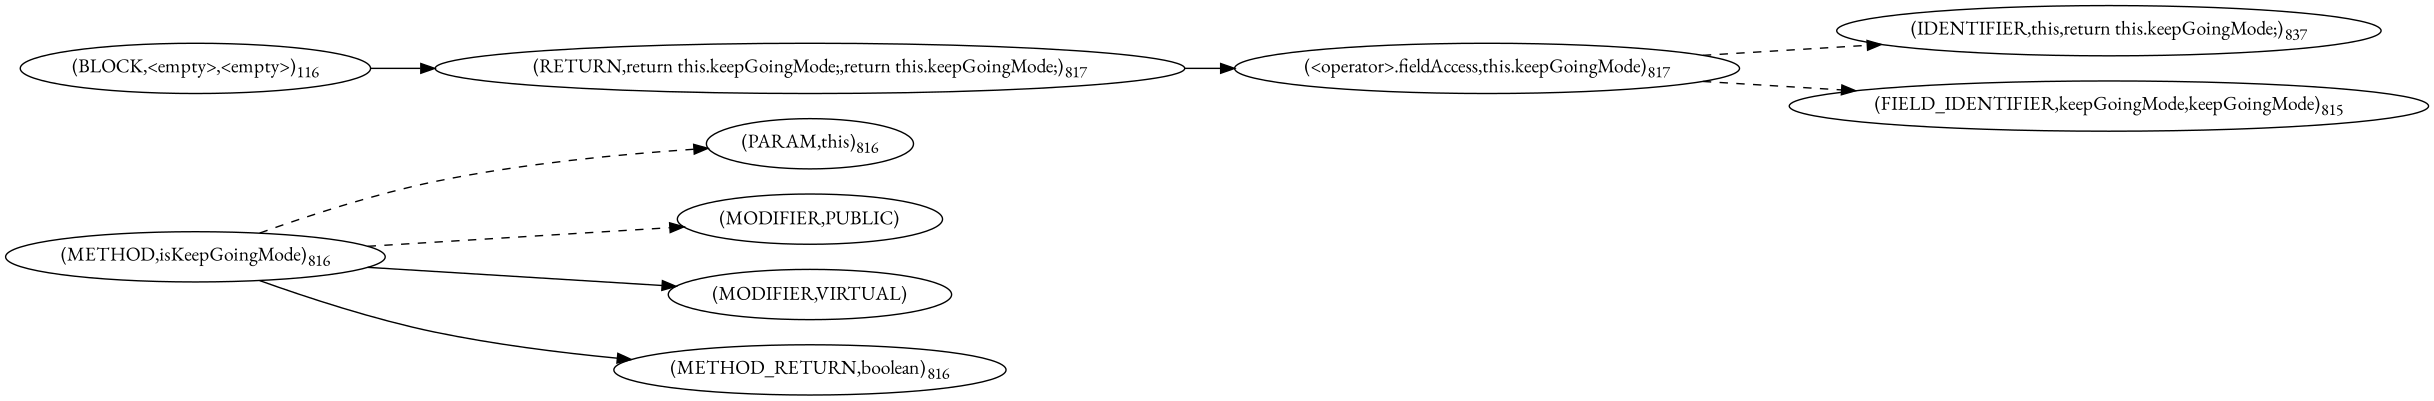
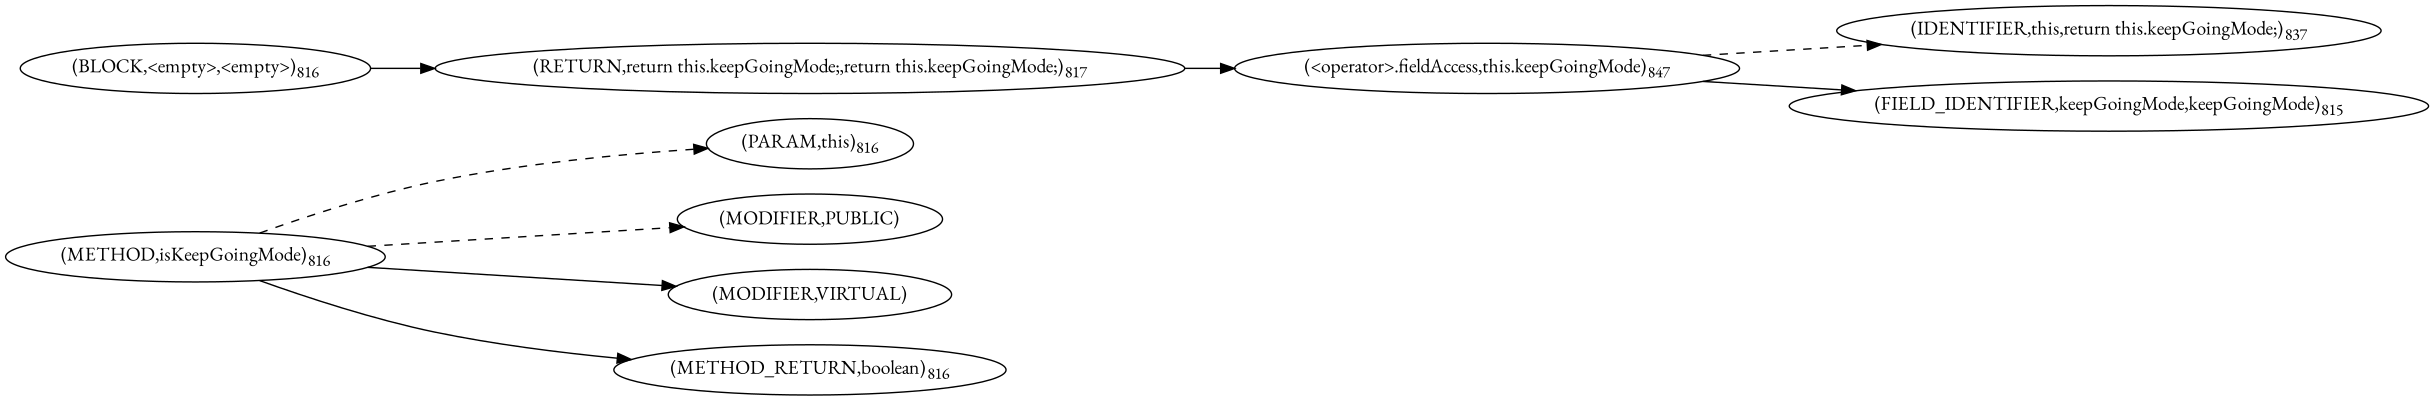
node "(BLOCK,<empty>,<empty>)": text "116" -> "816"
node "(<operator>.fieldAccess,this.keepGoingMode)": text "817" -> "847"
edge "(<operator>.fieldAccess,this.keepGoingMode)" -> "(FIELD_IDENTIFIER,keepGoingMode,keepGoingMode)": style dashed -> solid
